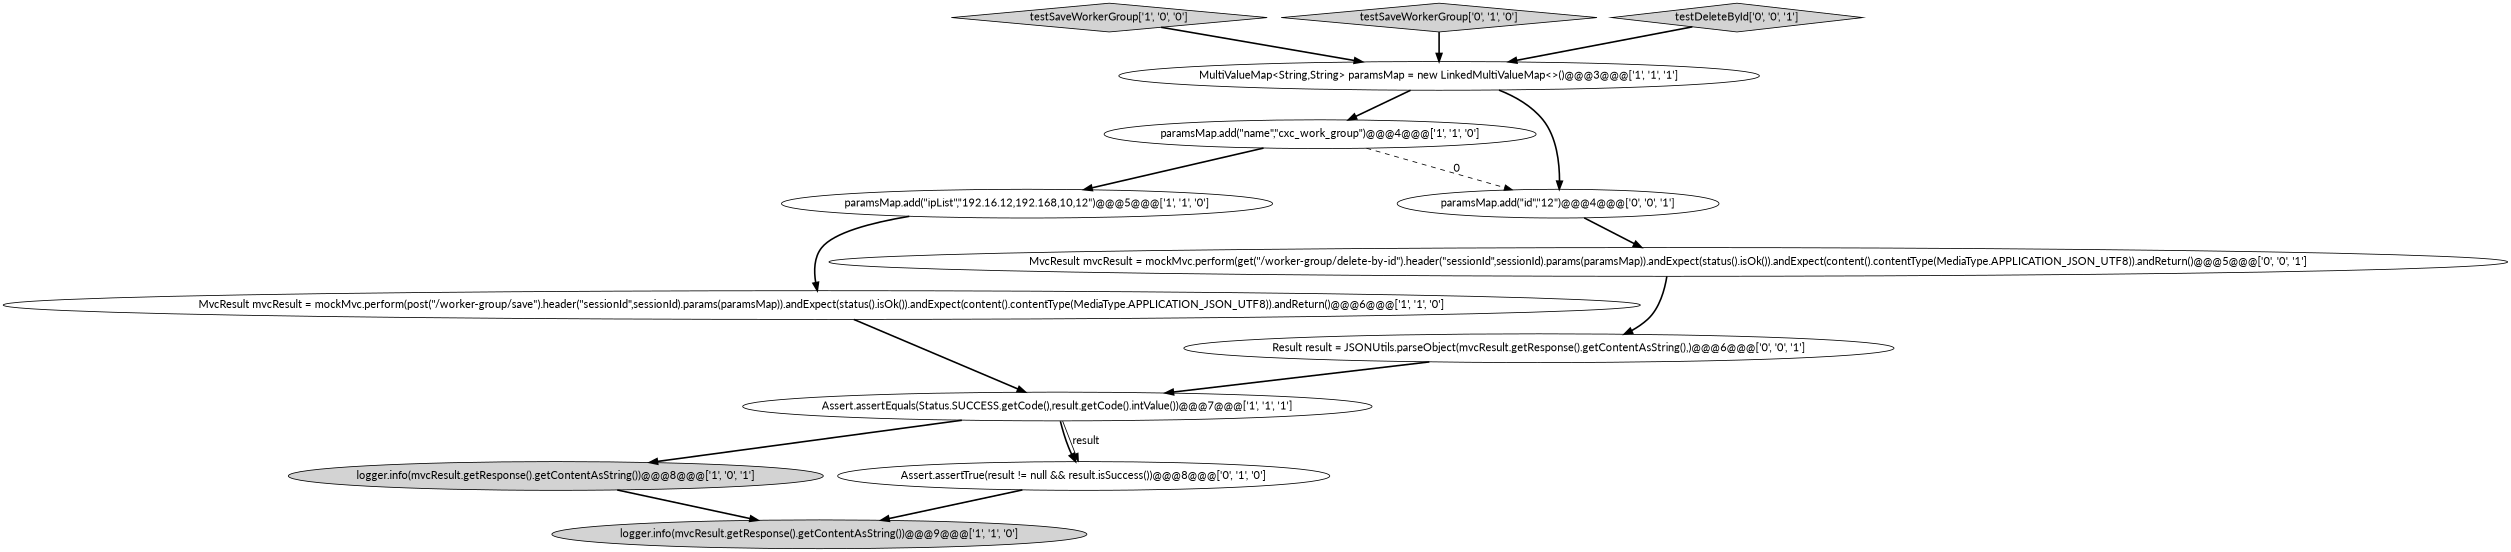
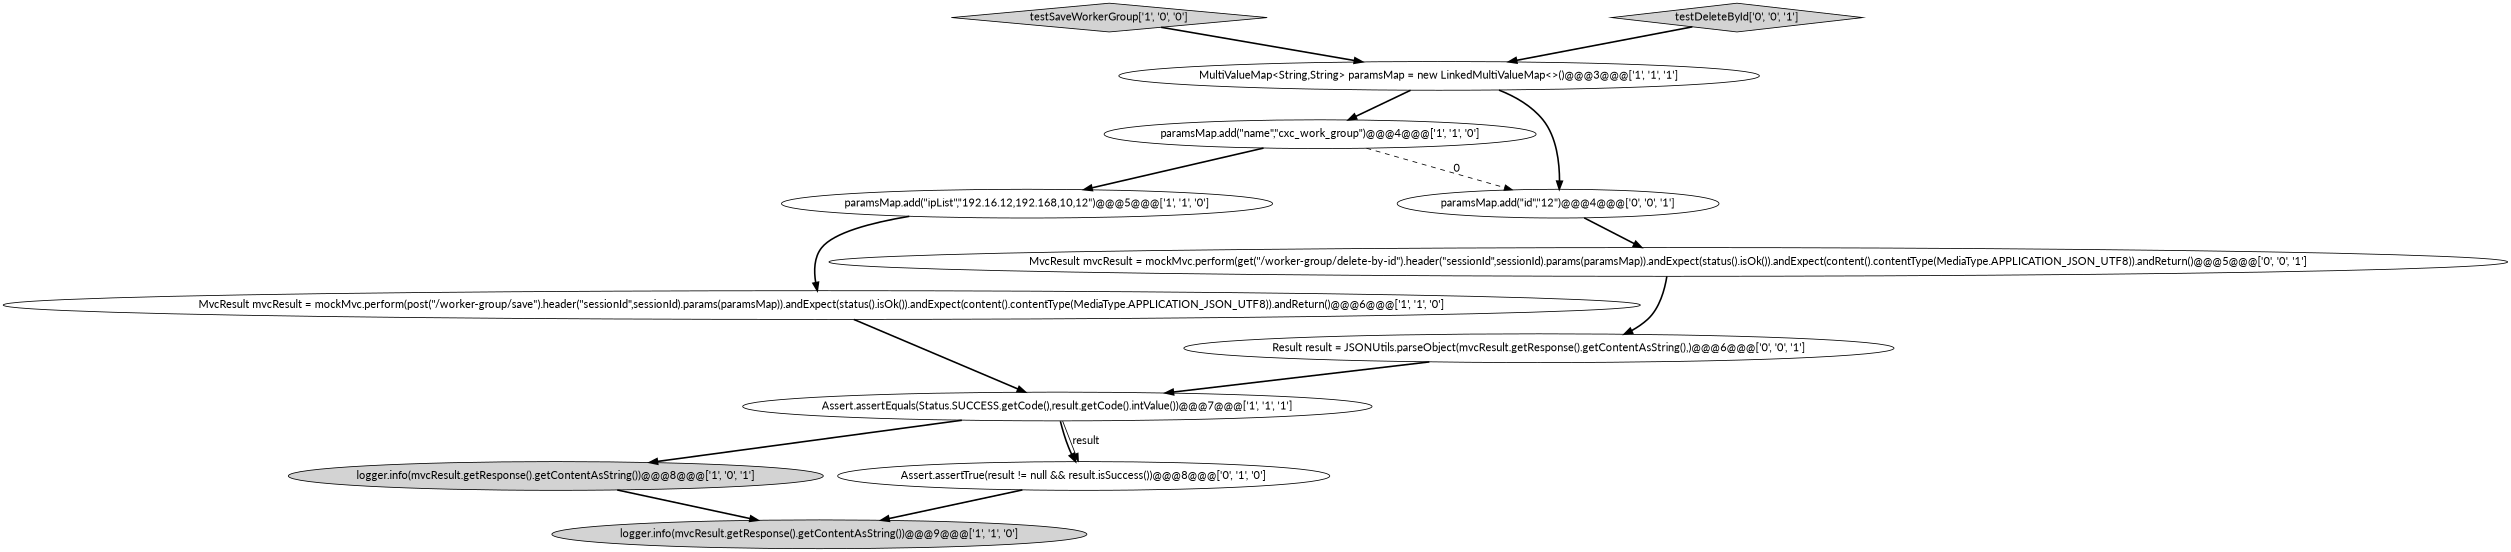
node "testSaveWorkerGroup['0', '1', '0']": removed
